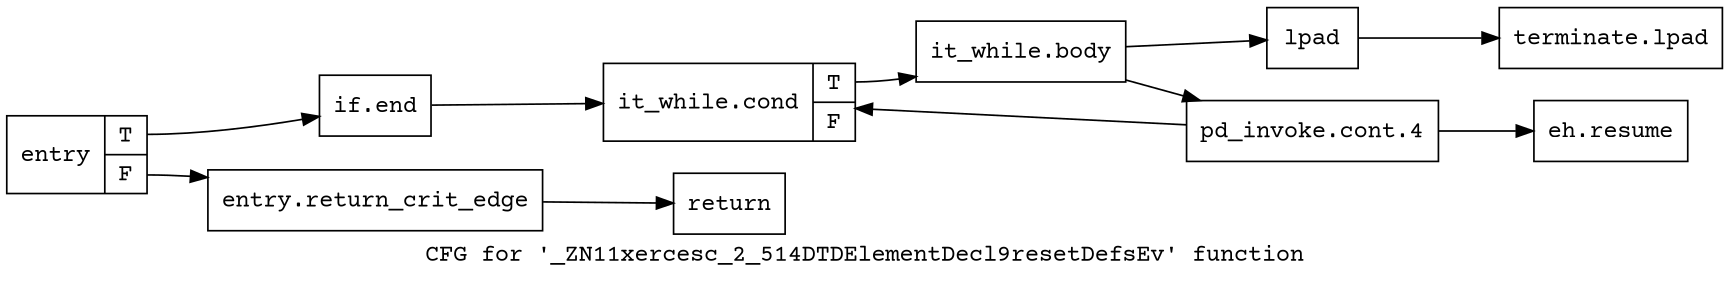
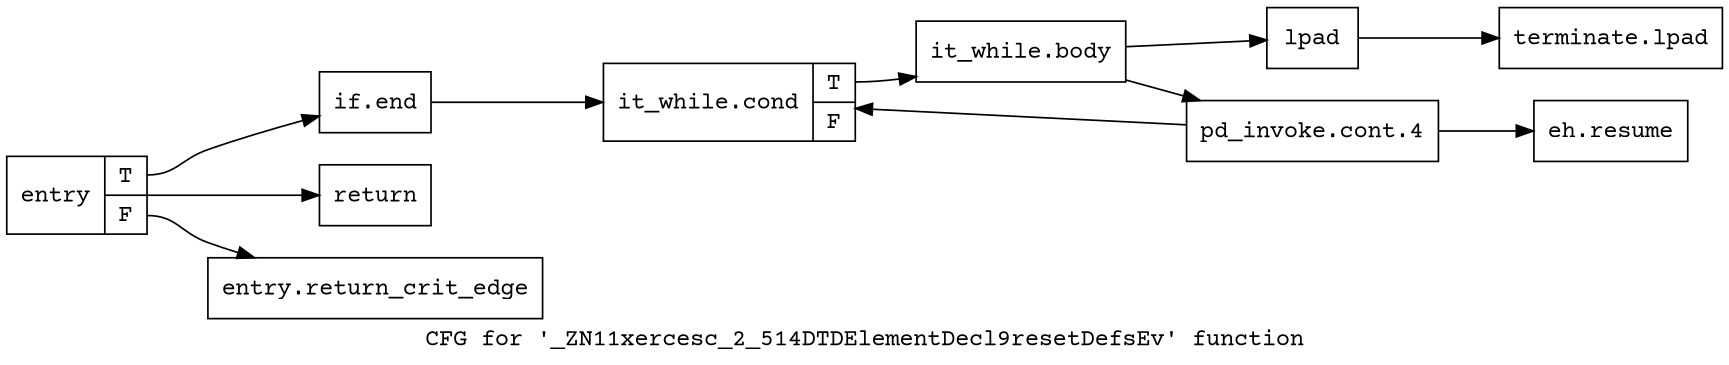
edge "entry.return_crit_edge" -> "return": now "entry" -> "return"
